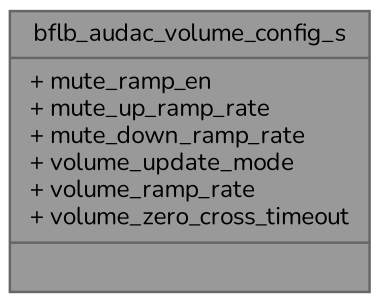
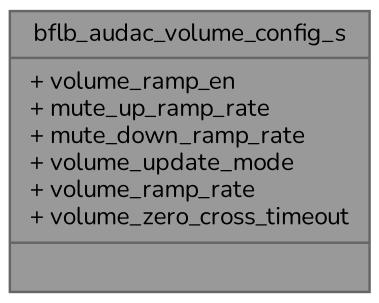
node "bflb_audac_volume_config_s": text "+ mute_ramp_en" -> "+ volume_ramp_en"
